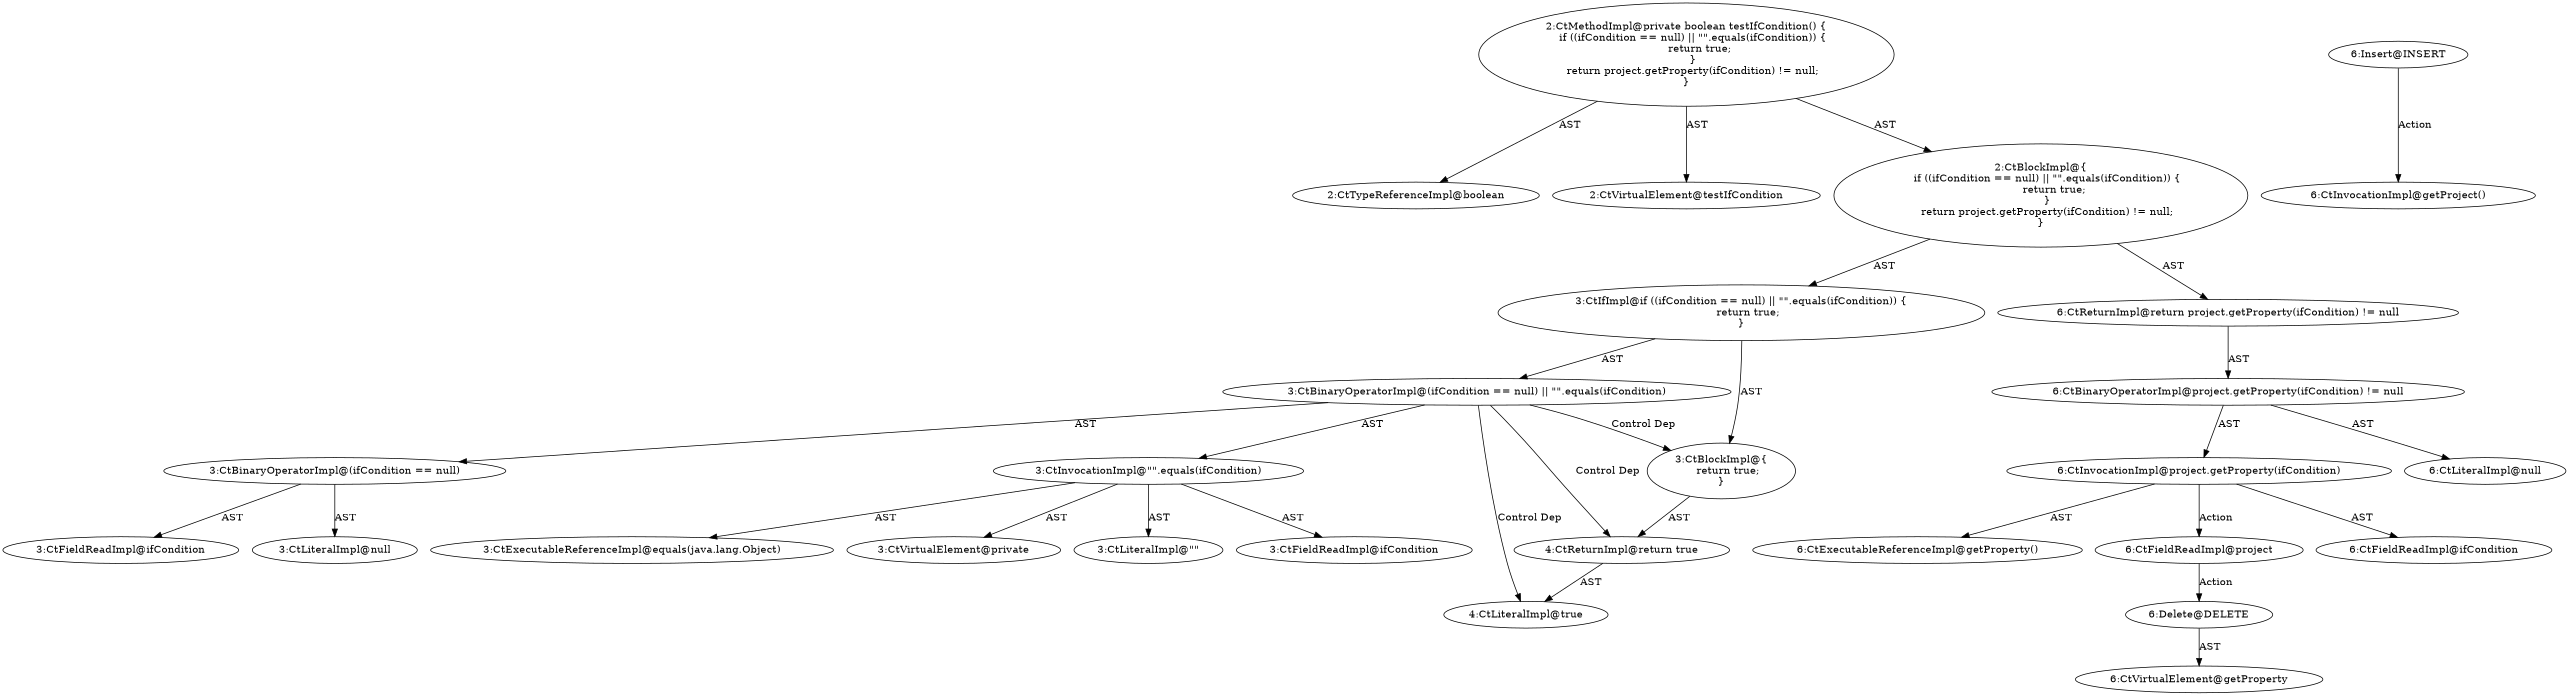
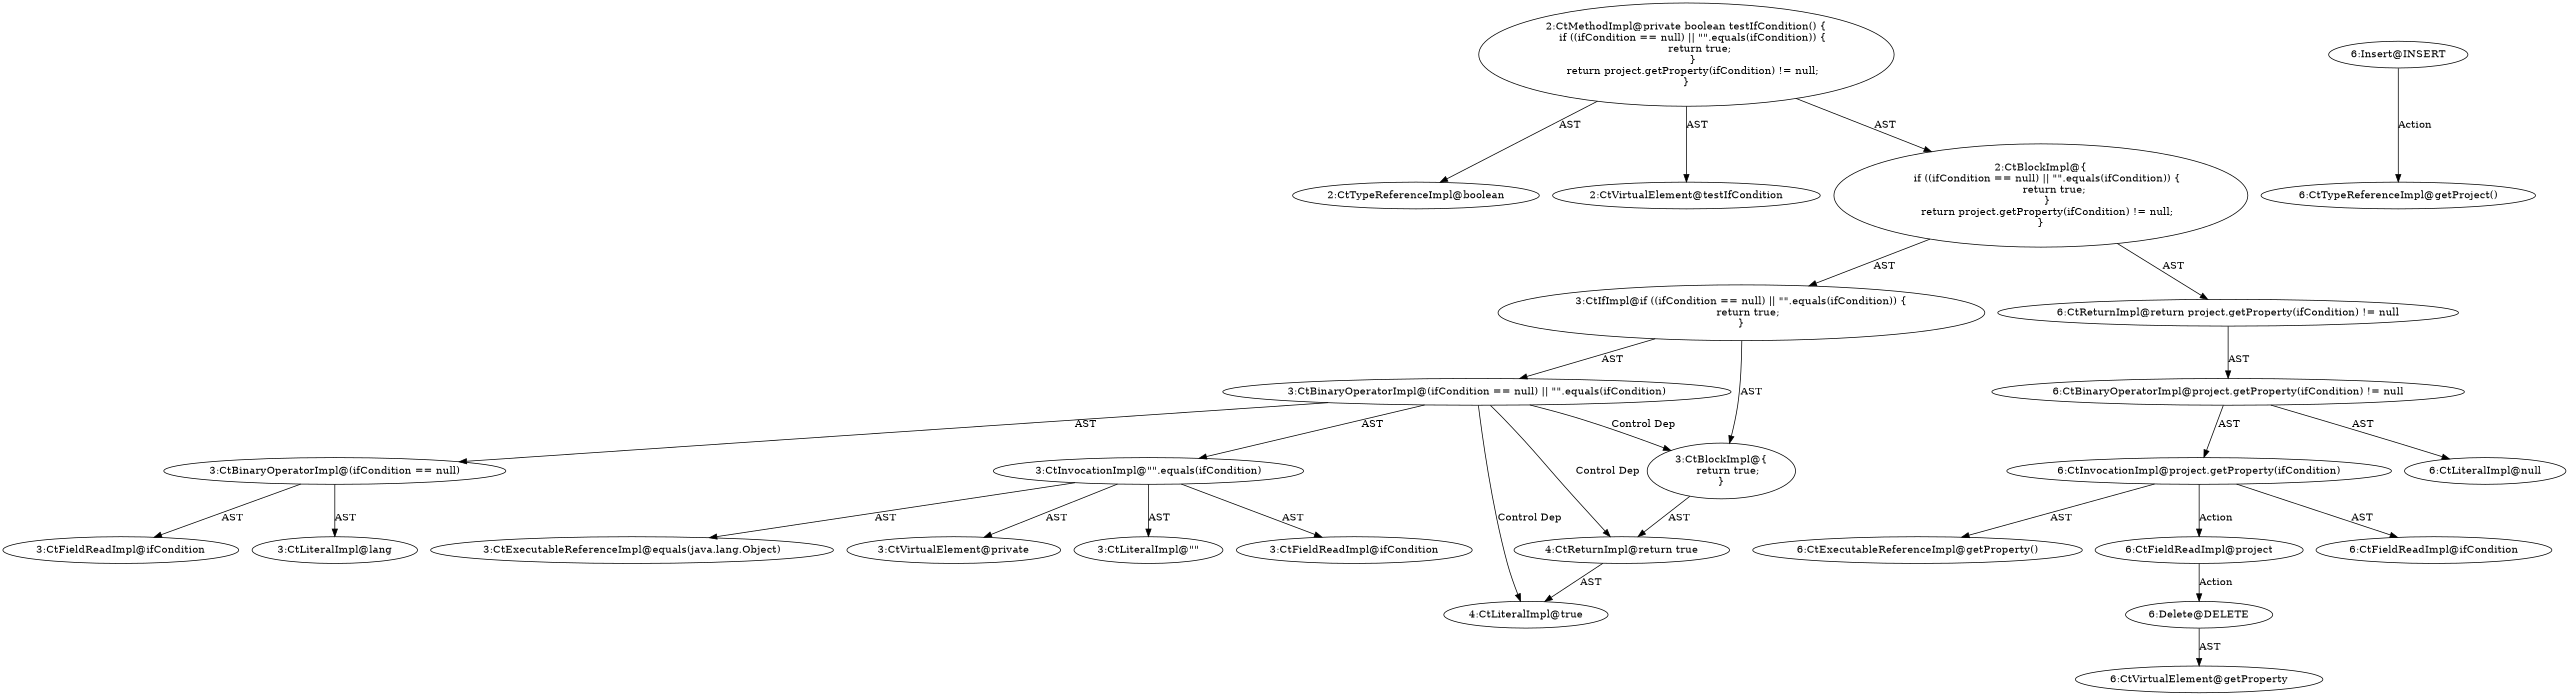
node "6:CtInvocationImpl@getProject()": label "6:CtInvocationImpl@getProject()" -> "6:CtTypeReferenceImpl@getProject()"
node "3:CtLiteralImpl@null": label "3:CtLiteralImpl@null" -> "3:CtLiteralImpl@lang"
